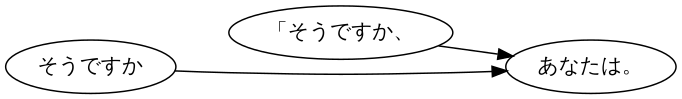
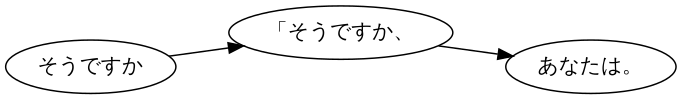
edge "そうですか" -> "あなたは。": now "そうですか" -> "「そうですか、"
